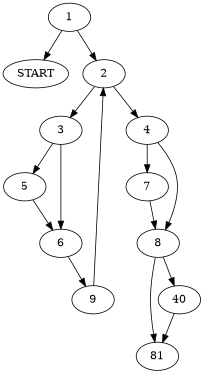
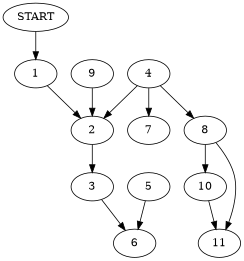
edge "1" -> "START": reversed
edge "2" -> "4": reversed
edge "3" -> "5": removed
edge "7" -> "8": removed
edge "6" -> "9": removed
node "40": label "40" -> "10"
node "81": label "81" -> "11"
